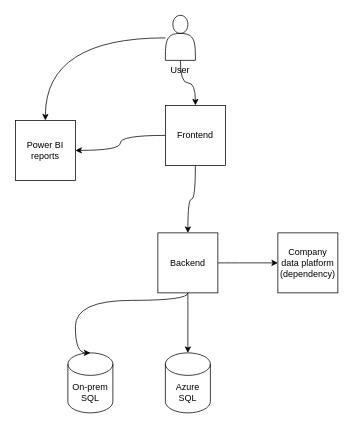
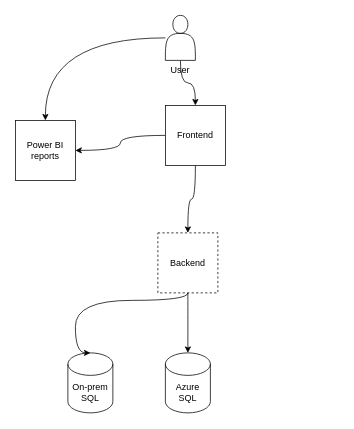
node "Backend": style solid -> dashed
edge "Backend" -> "Company data platform (dependency)": removed
node "Company data platform (dependency)": removed
